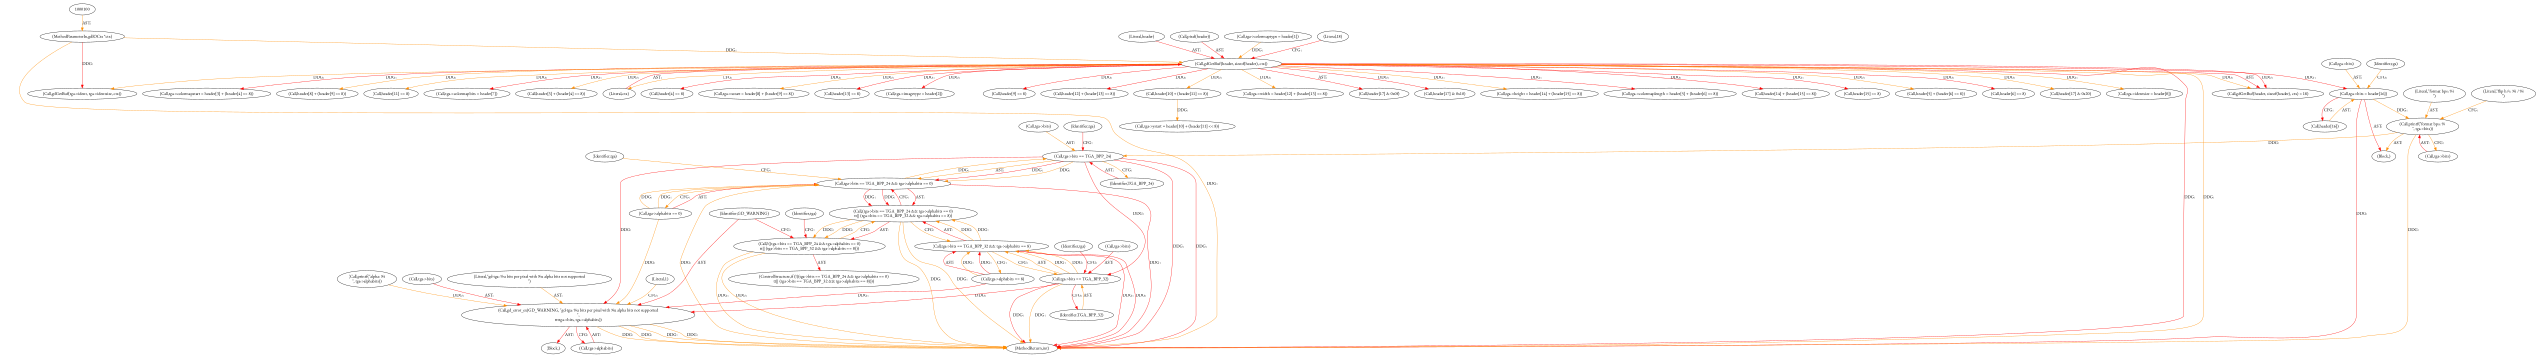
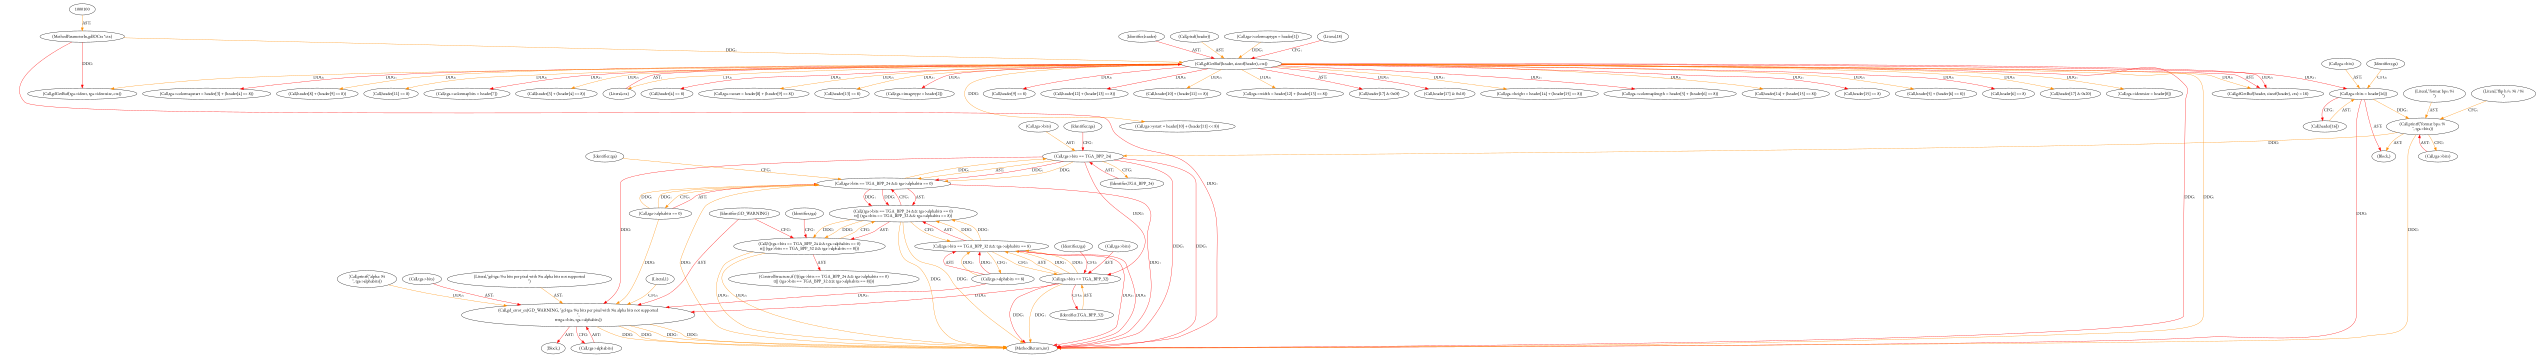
node "(Literal,header)": label "(Literal,header)" -> "(Identifier,header)"
edge "(Call,pixel(header))" -> "(Call,gdGetBuf(header, sizeof(header), ctx))": color red -> darkorange
edge "(Call,gdGetBuf(header, sizeof(header), ctx))" -> "(Call,header[13] << 8)": color red -> darkorange
edge "(Call,gdGetBuf(header, sizeof(header), ctx))" -> "(Call,header[14] + (header[15] << 8))": color red -> darkorange
edge "(Call,header[10] + (header[11] << 8))" -> "(Call,tga->ystart = header[10] + (header[11] << 8))": now "(Call,gdGetBuf(header, sizeof(header), ctx))" -> "(Call,tga->ystart = header[10] + (header[11] << 8))"
edge "(MethodParameterIn,gdIOCtx *ctx)" -> "(MethodReturn,int)": color darkorange -> red
